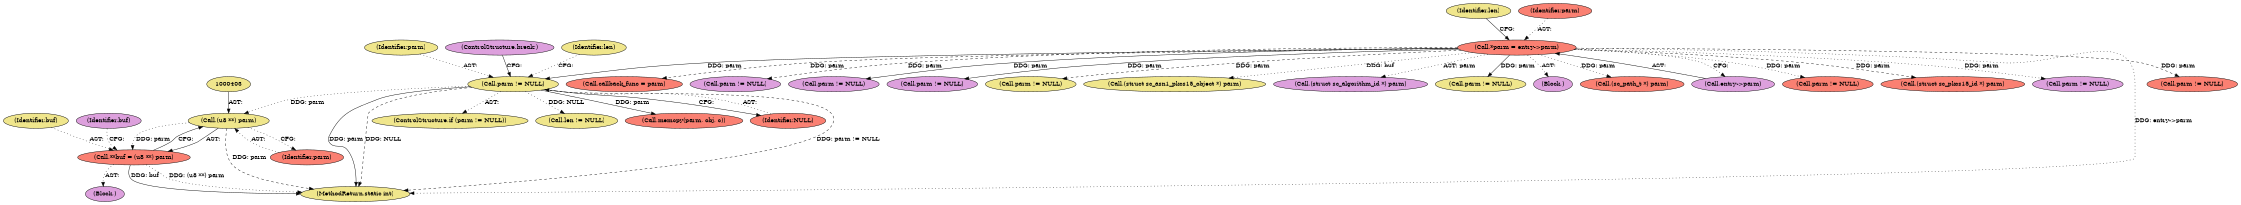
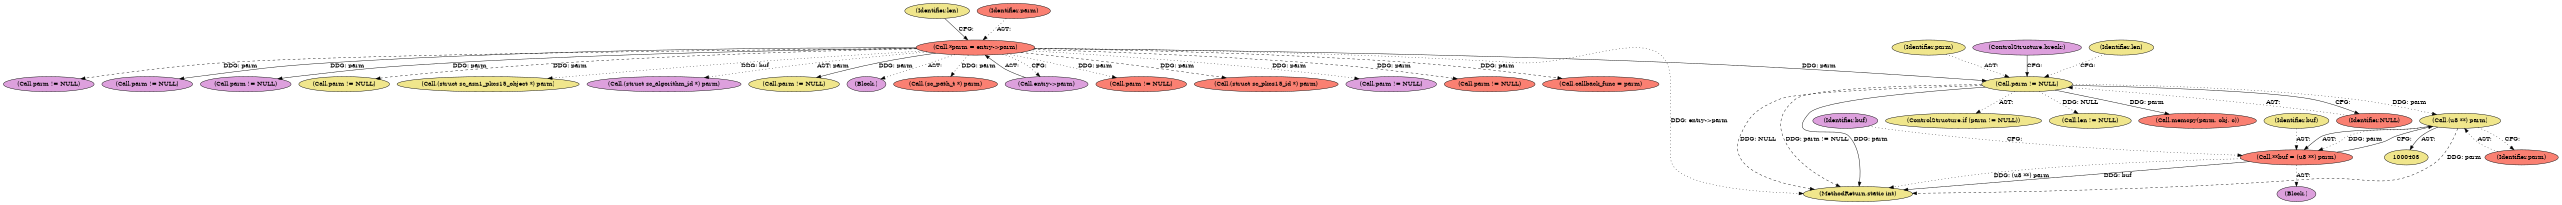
edge "1000403" -> "(Call,(u8 **) parm)": reversed
